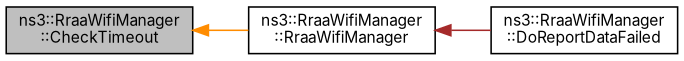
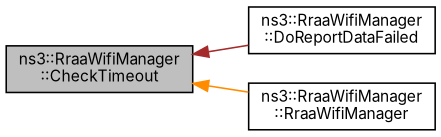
edge "ns3::RraaWifiManager ::DoReportDataFailed" -> "ns3::RraaWifiManager ::RraaWifiManager": now "ns3::RraaWifiManager ::DoReportDataFailed" -> "ns3::RraaWifiManager ::CheckTimeout"
